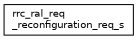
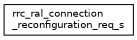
node "rrc_ral_req _reconfiguration_req_s": label "rrc_ral_req _reconfiguration_req_s" -> "rrc_ral_connection _reconfiguration_req_s"
